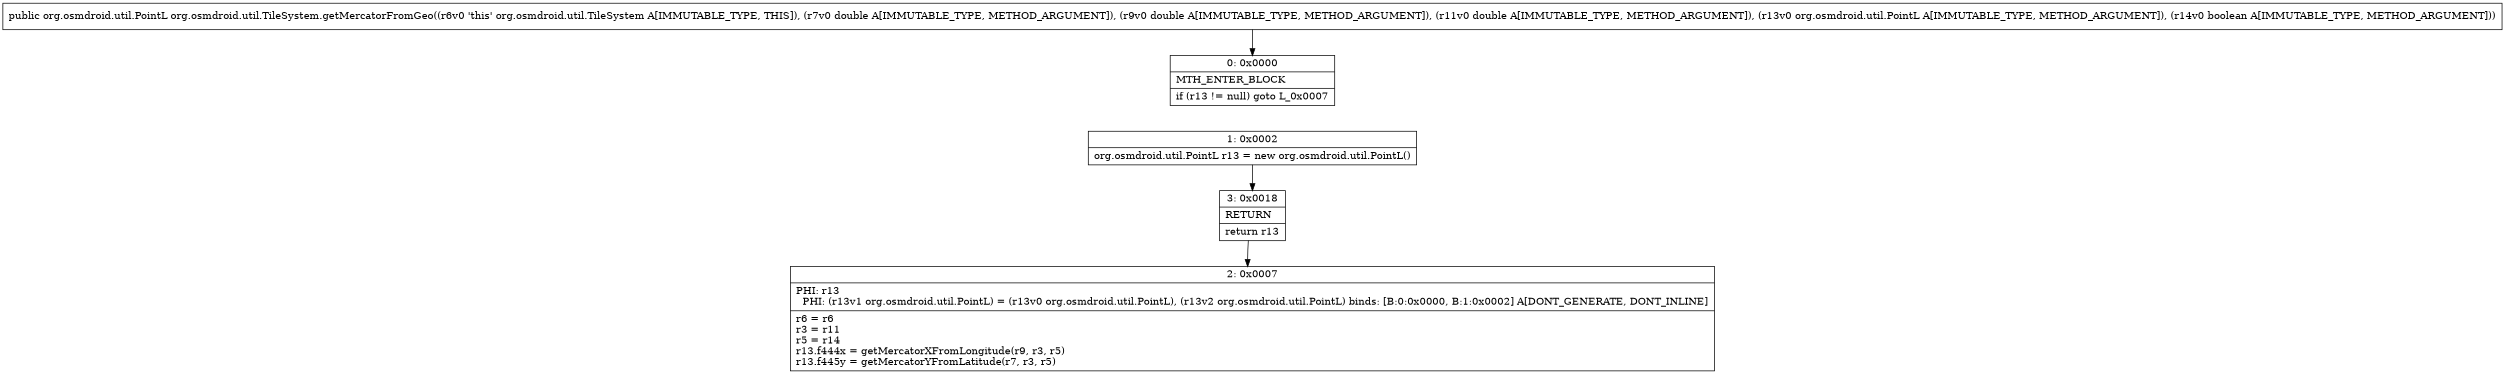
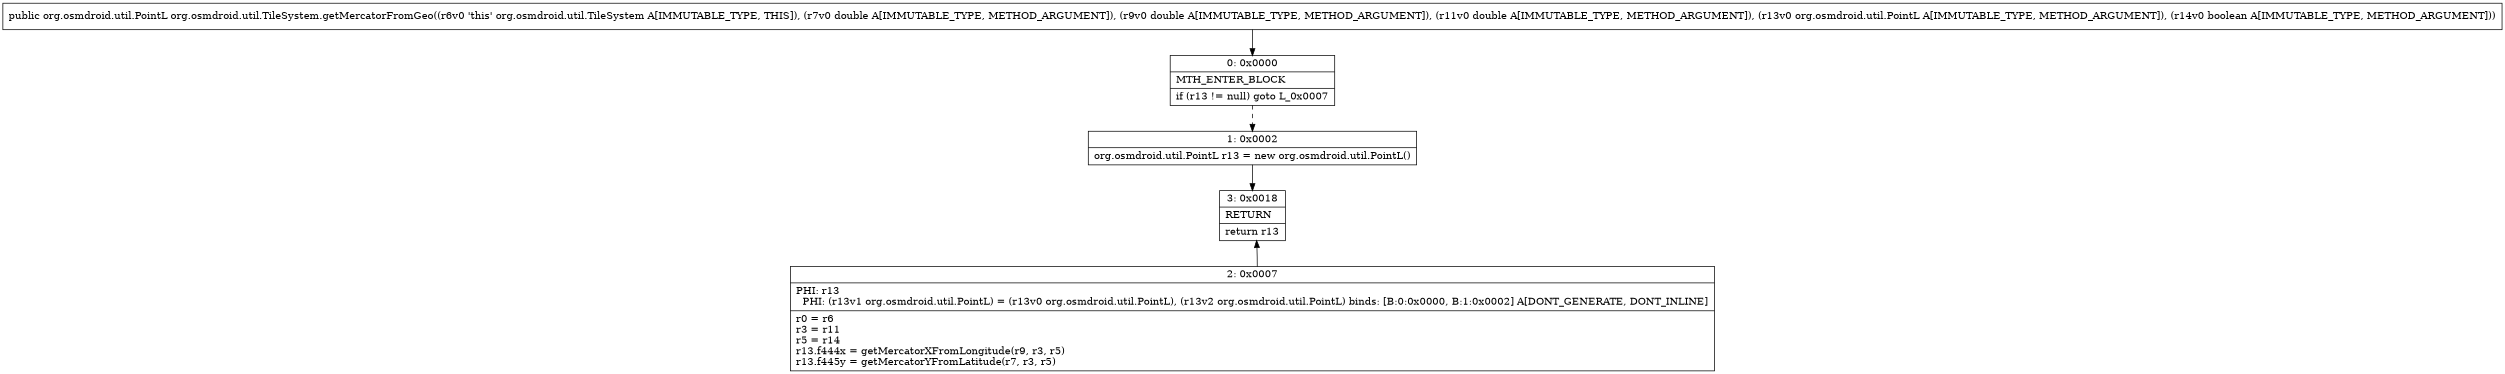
edge "0: 0x0000" -> "1: 0x0002": added
edge "3: 0x0018" -> "2: 0x0007": reversed
node "2: 0x0007": text "r6 = r6" -> "r0 = r6"
